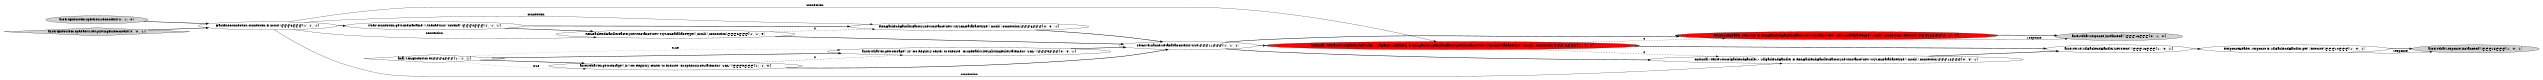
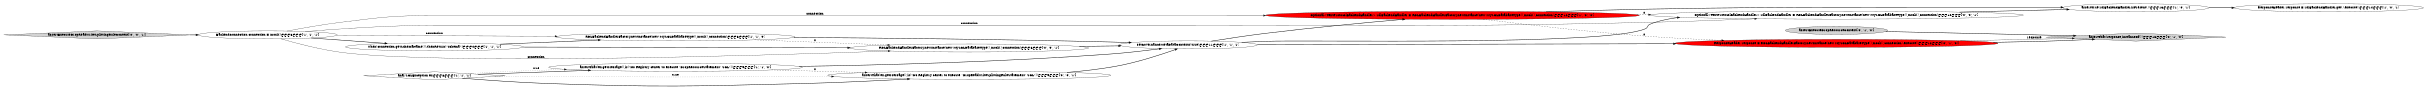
edge "assertExecuteDropResourceContext['0', '1', '0']" -> "BackendConnection connection = mock()@@@3@@@['1', '1', '1']": now "assertExecuteDropResourceContext['0', '1', '0']" -> "assertThat(response,instanceOf())@@@13@@@['0', '1', '0']"
node "assertThat(response,instanceOf())@@@13@@@['0', '1', '0']": shape ellipse -> diamond
node "assertThat(response,instanceOf())@@@15@@@['1', '0', '1']": removed
